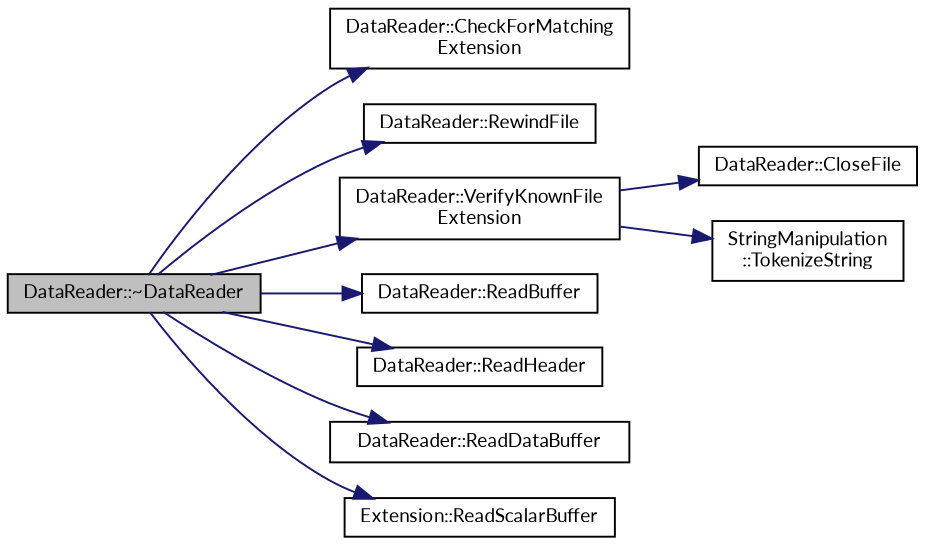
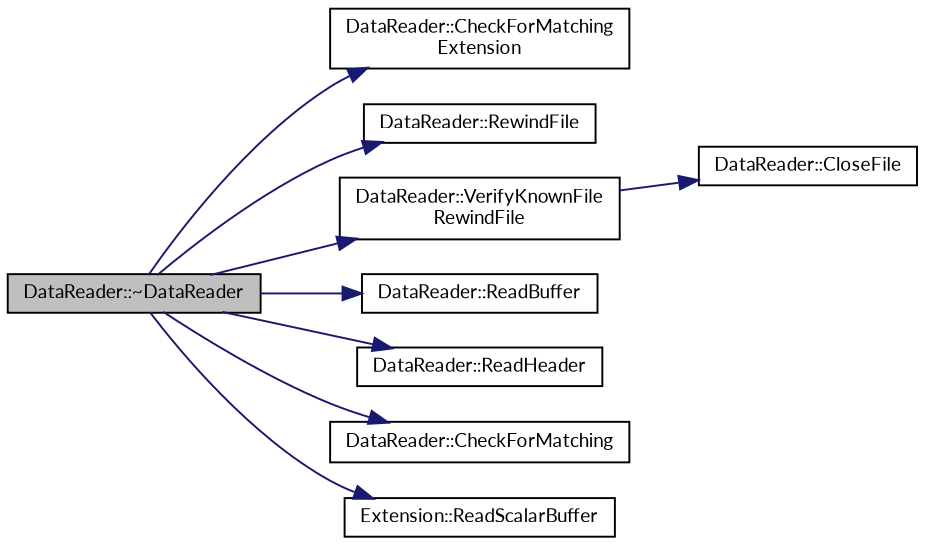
node "DataReader::VerifyKnownFile Extension": label "DataReader::VerifyKnownFile Extension" -> "DataReader::VerifyKnownFile RewindFile"
node "StringManipulation ::TokenizeString": removed
node "DataReader::ReadDataBuffer": label "DataReader::ReadDataBuffer" -> "DataReader::CheckForMatching"
